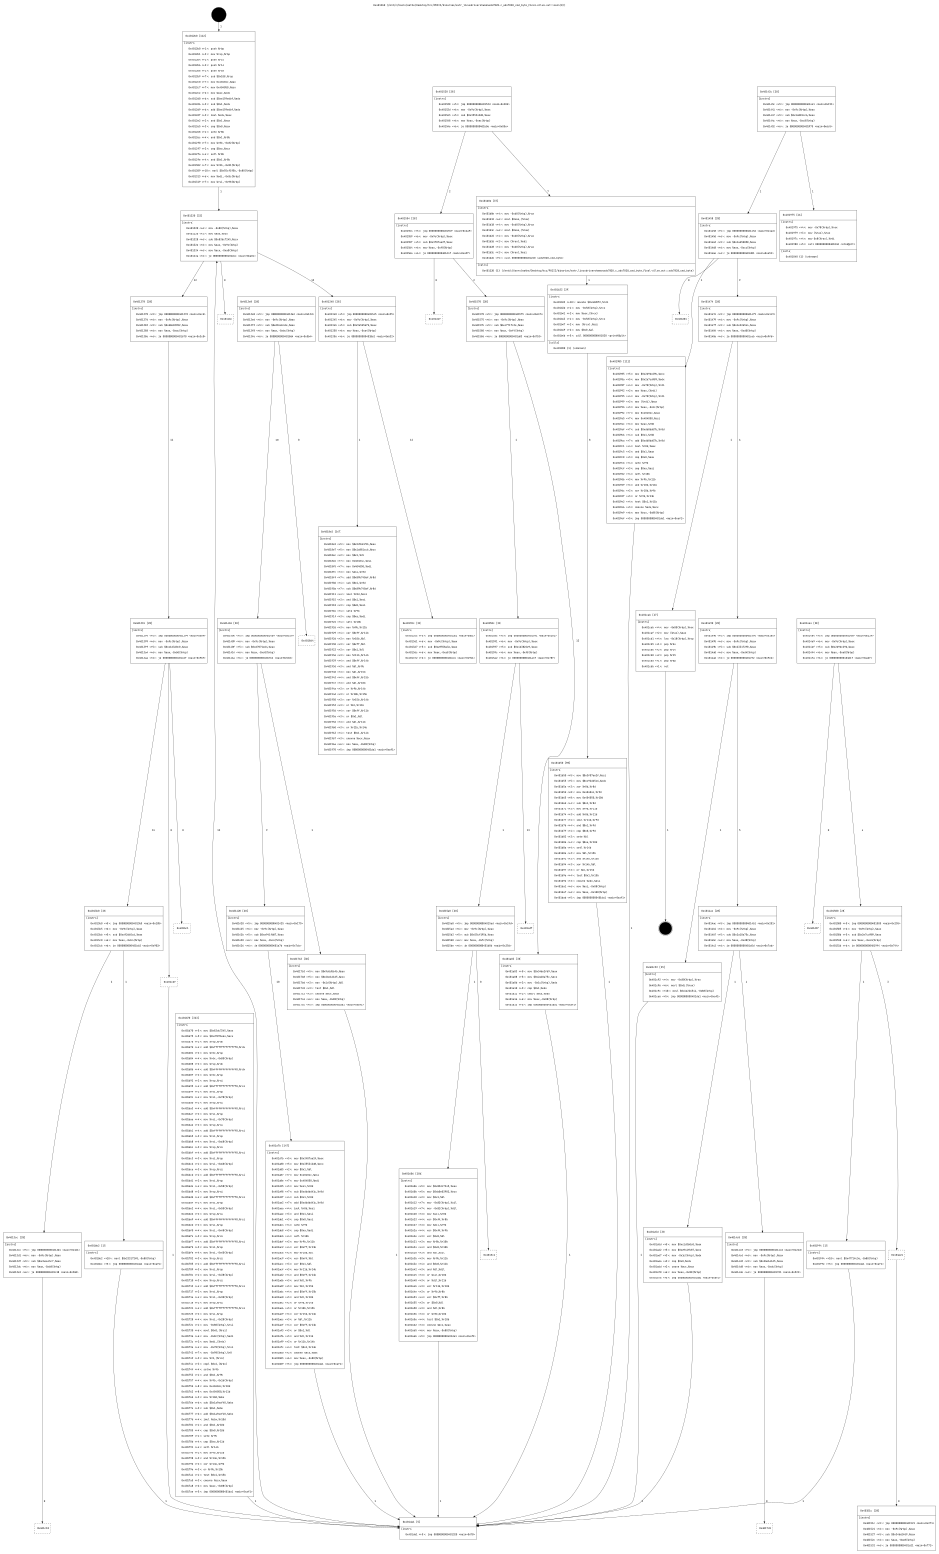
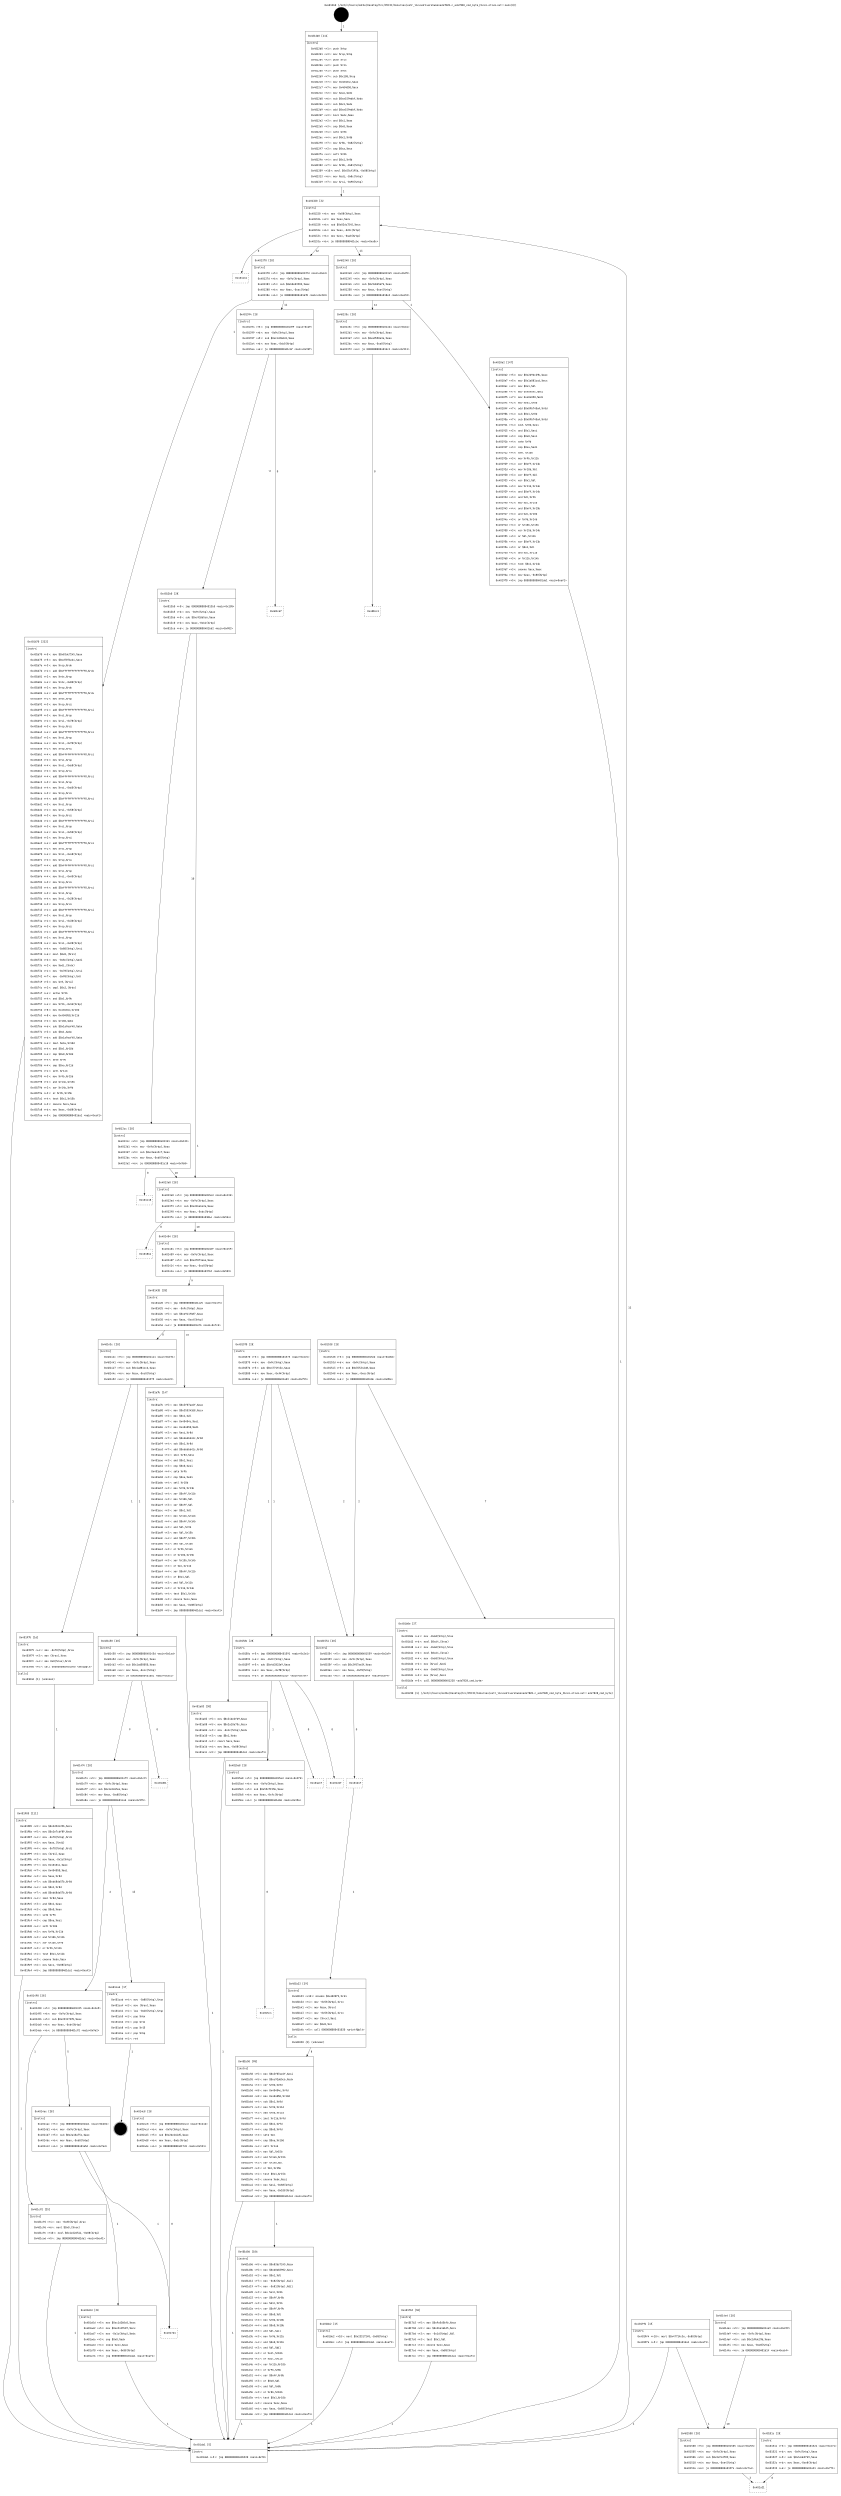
edge "0x401554 [28]" -> "0x401570 [28]": reversed
edge "0x401b0e [37]" -> "0x401b33 [29]": now "0x401d4f" -> "0x401b33 [29]"
edge "0x401458 [28]" -> "0x401985 [111]": now "0x401975 [16]" -> "0x401985 [111]"
edge "0x401474 [28]" -> "0x401cab [17]": label " 1" -> " 13"
edge "0x401378 [28]" -> "0x401670 [323]": added, label "1"
edge "0x401570 [28]" -> "0x401a03 [30]": label " 13" -> " 1"
edge "0x401394 [28]" -> "0x401bc1": now "0x40135c [28]" -> "0x401bc1"
edge "0x4014e4 [28]" -> "0x401d1f": now "0x40158c [28]" -> "0x401d1f"
edge "0x401404 [28]" -> "0x4017b3 [30]": removed, label "1"
edge "0x40158c [28]" -> "0x401a3f": label " 13" -> " 0"
edge "0x4014e4 [28]" -> "0x401500 [28]": label " 4" -> " 10"
edge "0x4013b0 [28]" -> "0x4013cc [28]": label " 2" -> " 10"
edge "0x4015a8 [28]" -> "0x401606 [106]": now "0x401b50 [98]" -> "0x401606 [106]"
edge "0x4014ac [28]" -> "0x4014c8 [28]": now "0x4014ac [28]" -> "0x4017d1"
edge "0x4013b0 [28]" -> "0x401bb2 [15]": now "0x4013b0 [28]" -> "0x4013e8 [28]"
edge "0x401500 [28]" -> "0x4019f4 [15]": reversed
edge "0x4013cc [28]" -> "0x4013e8 [28]": added, label "10"
edge "0x401420 [28]" -> "0x40143c [28]": added, label "8"
edge "0x401c6f" -> "0x401da1 [5]": now "0x4018e2 [147]" -> "0x401da1 [5]"
edge "0x401a21" -> "0x40151c [28]": reversed
